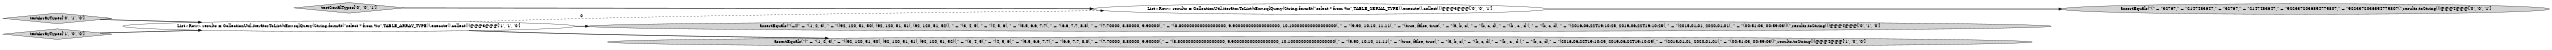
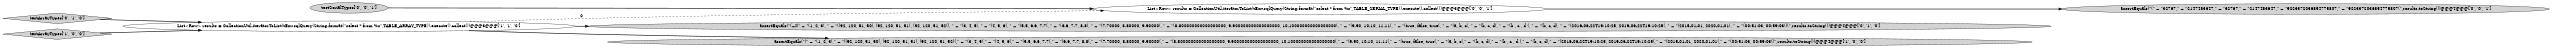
node "testSerialTypes['0', '0', '1']": shape diamond -> ellipse
